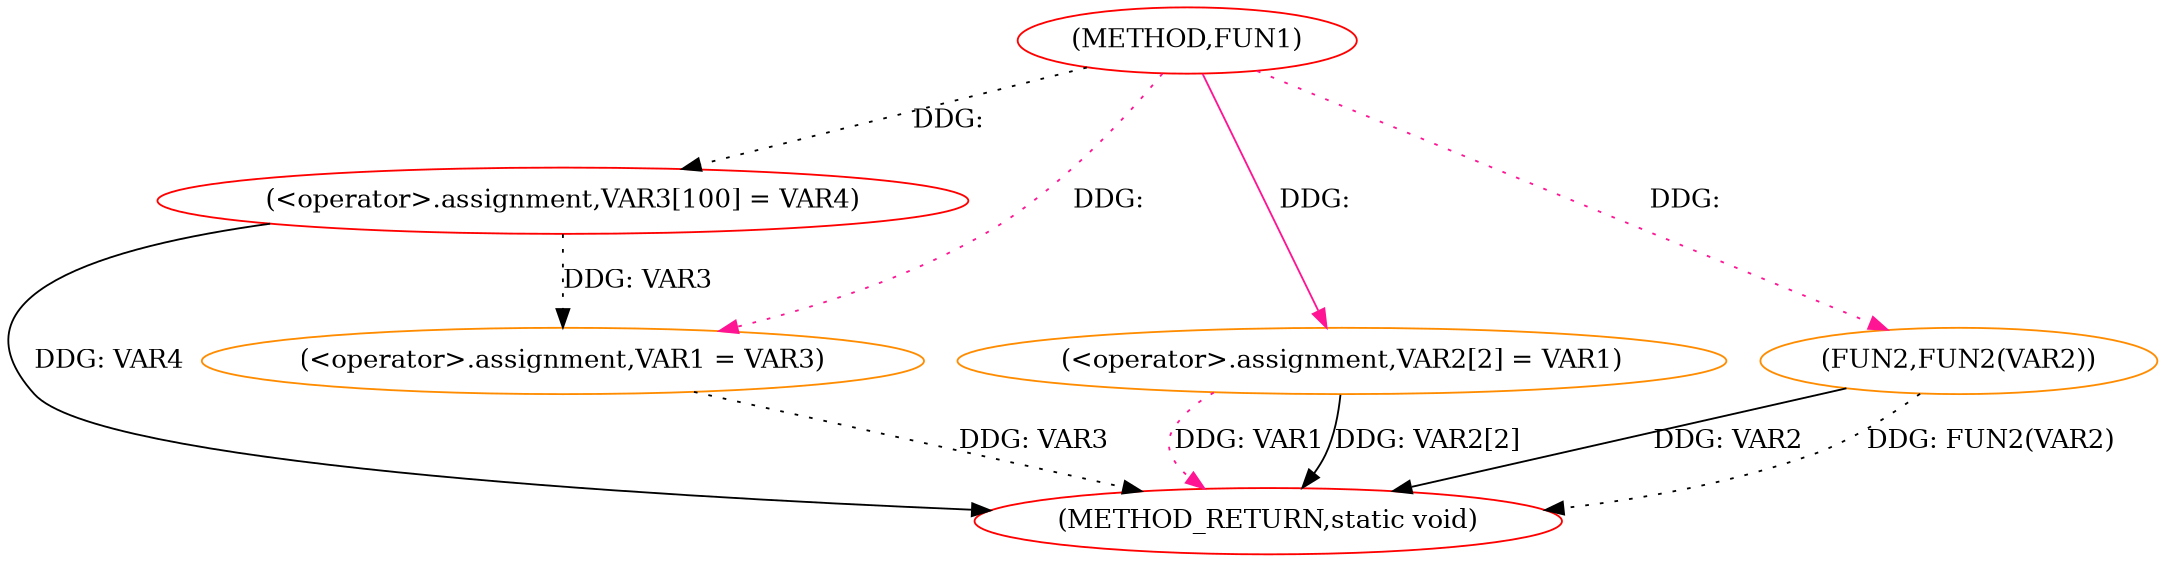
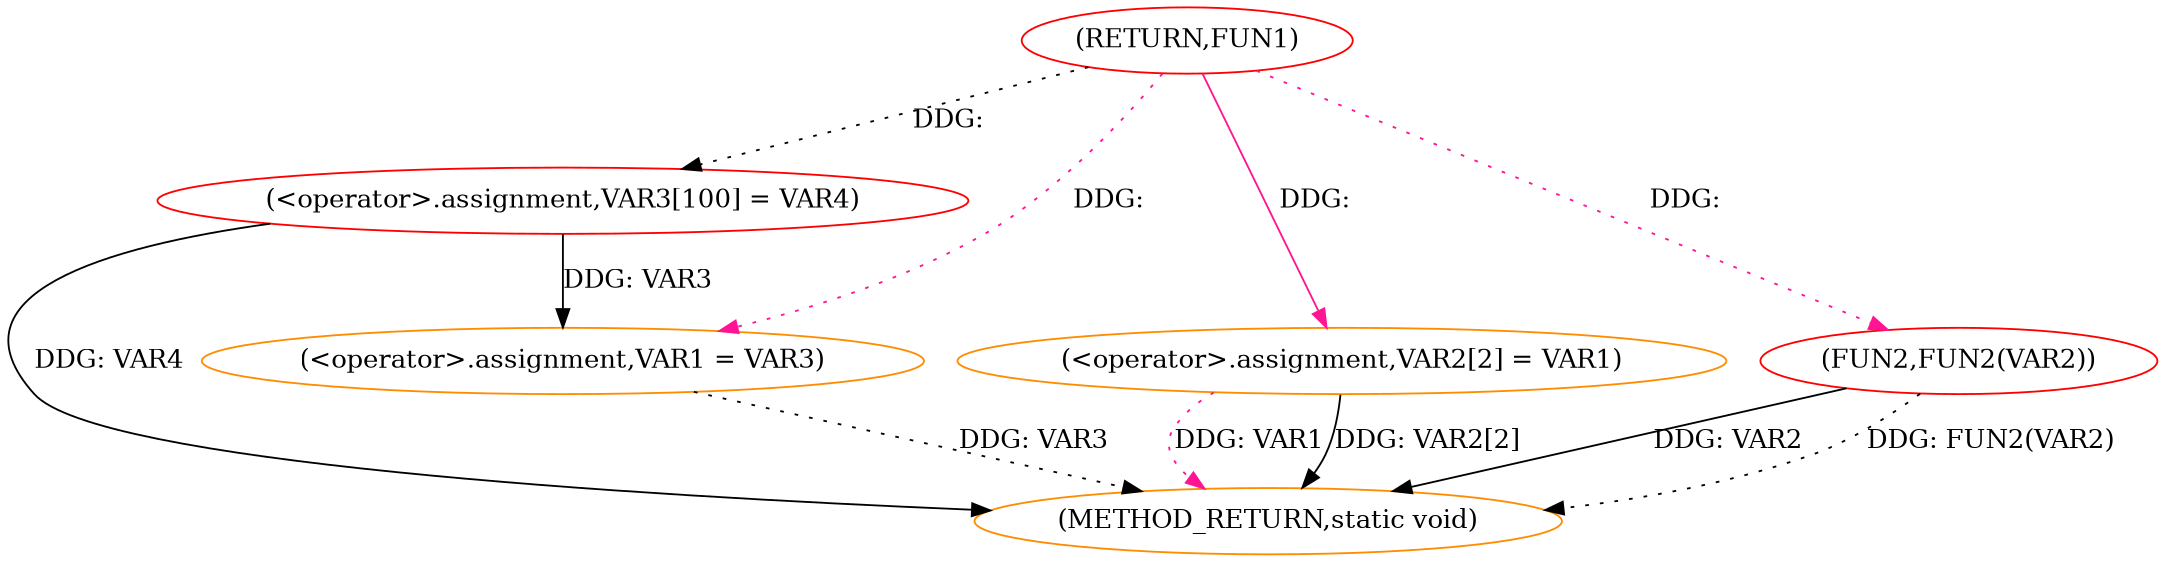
node "(METHOD,FUN1)": label "(METHOD,FUN1)" -> "(RETURN,FUN1)"
edge "(<operator>.assignment,VAR3[100] = VAR4)" -> "(<operator>.assignment,VAR1 = VAR3)": style dotted -> solid
node "(FUN2,FUN2(VAR2))": color darkorange -> red
node "(METHOD_RETURN,static void)": color red -> darkorange
